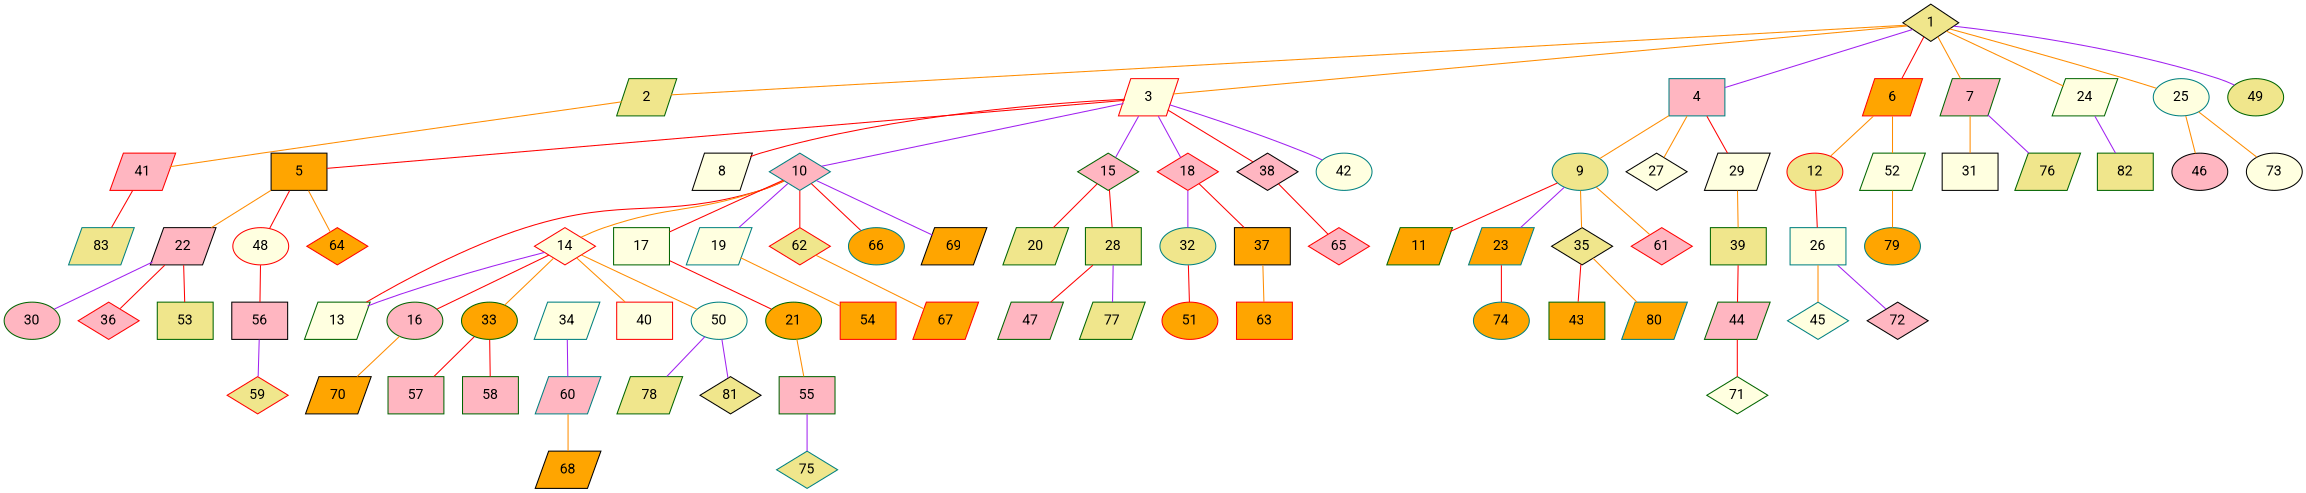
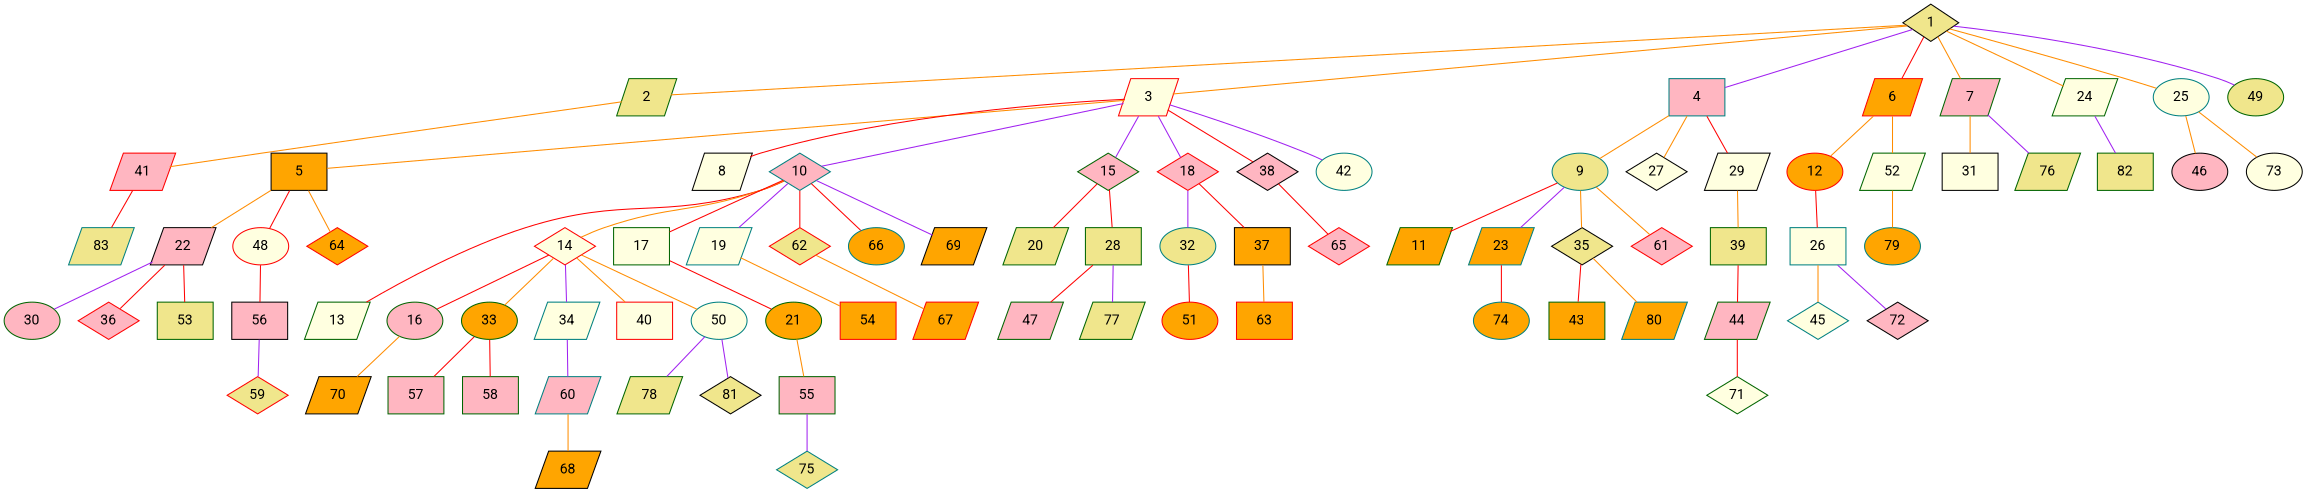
edge "3" -- "5": color red -> darkorange
node "12": fillcolor khaki -> orange
edge "14" -- "13": now "14" -- "34"
